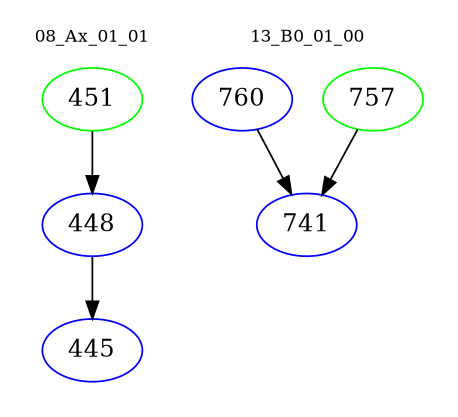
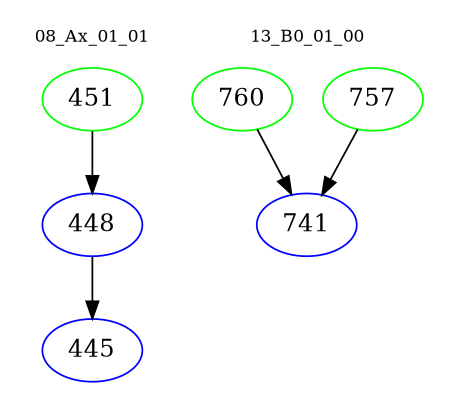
node "760": color blue -> green
